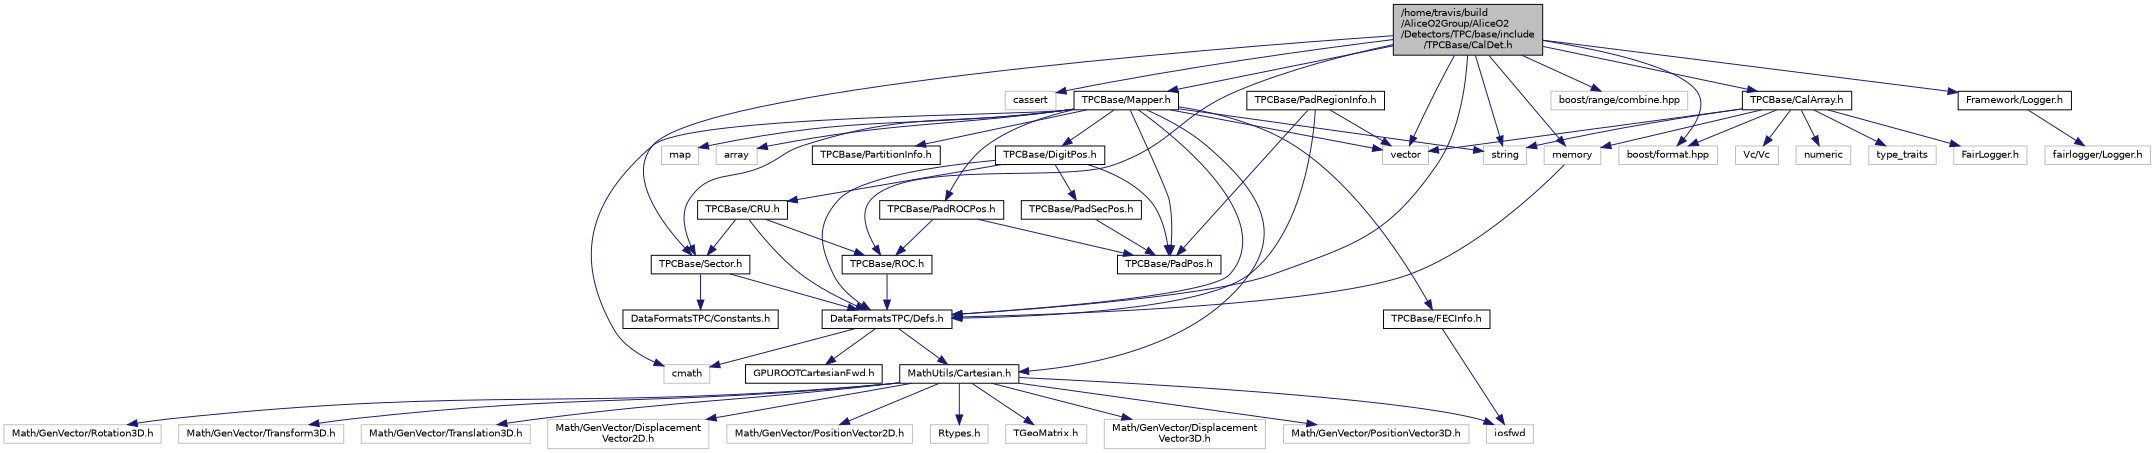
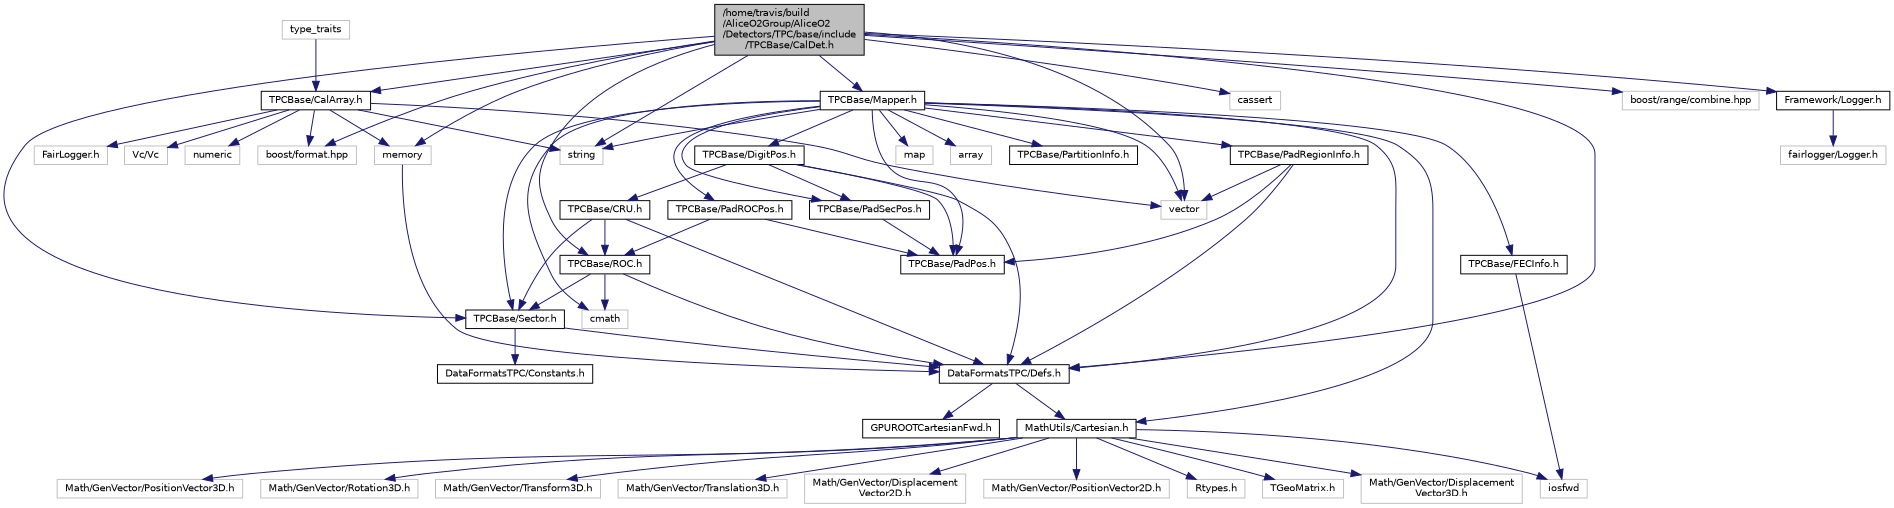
edge "TPCBase/CalArray.h" -> "type_traits": reversed
edge "TPCBase/Mapper.h" -> "TPCBase/PadRegionInfo.h": added
edge "TPCBase/Mapper.h" -> "TPCBase/PadSecPos.h": added
edge "TPCBase/ROC.h" -> "TPCBase/Sector.h": added
edge "DataFormatsTPC/Defs.h" -> "cmath": now "TPCBase/ROC.h" -> "cmath"
